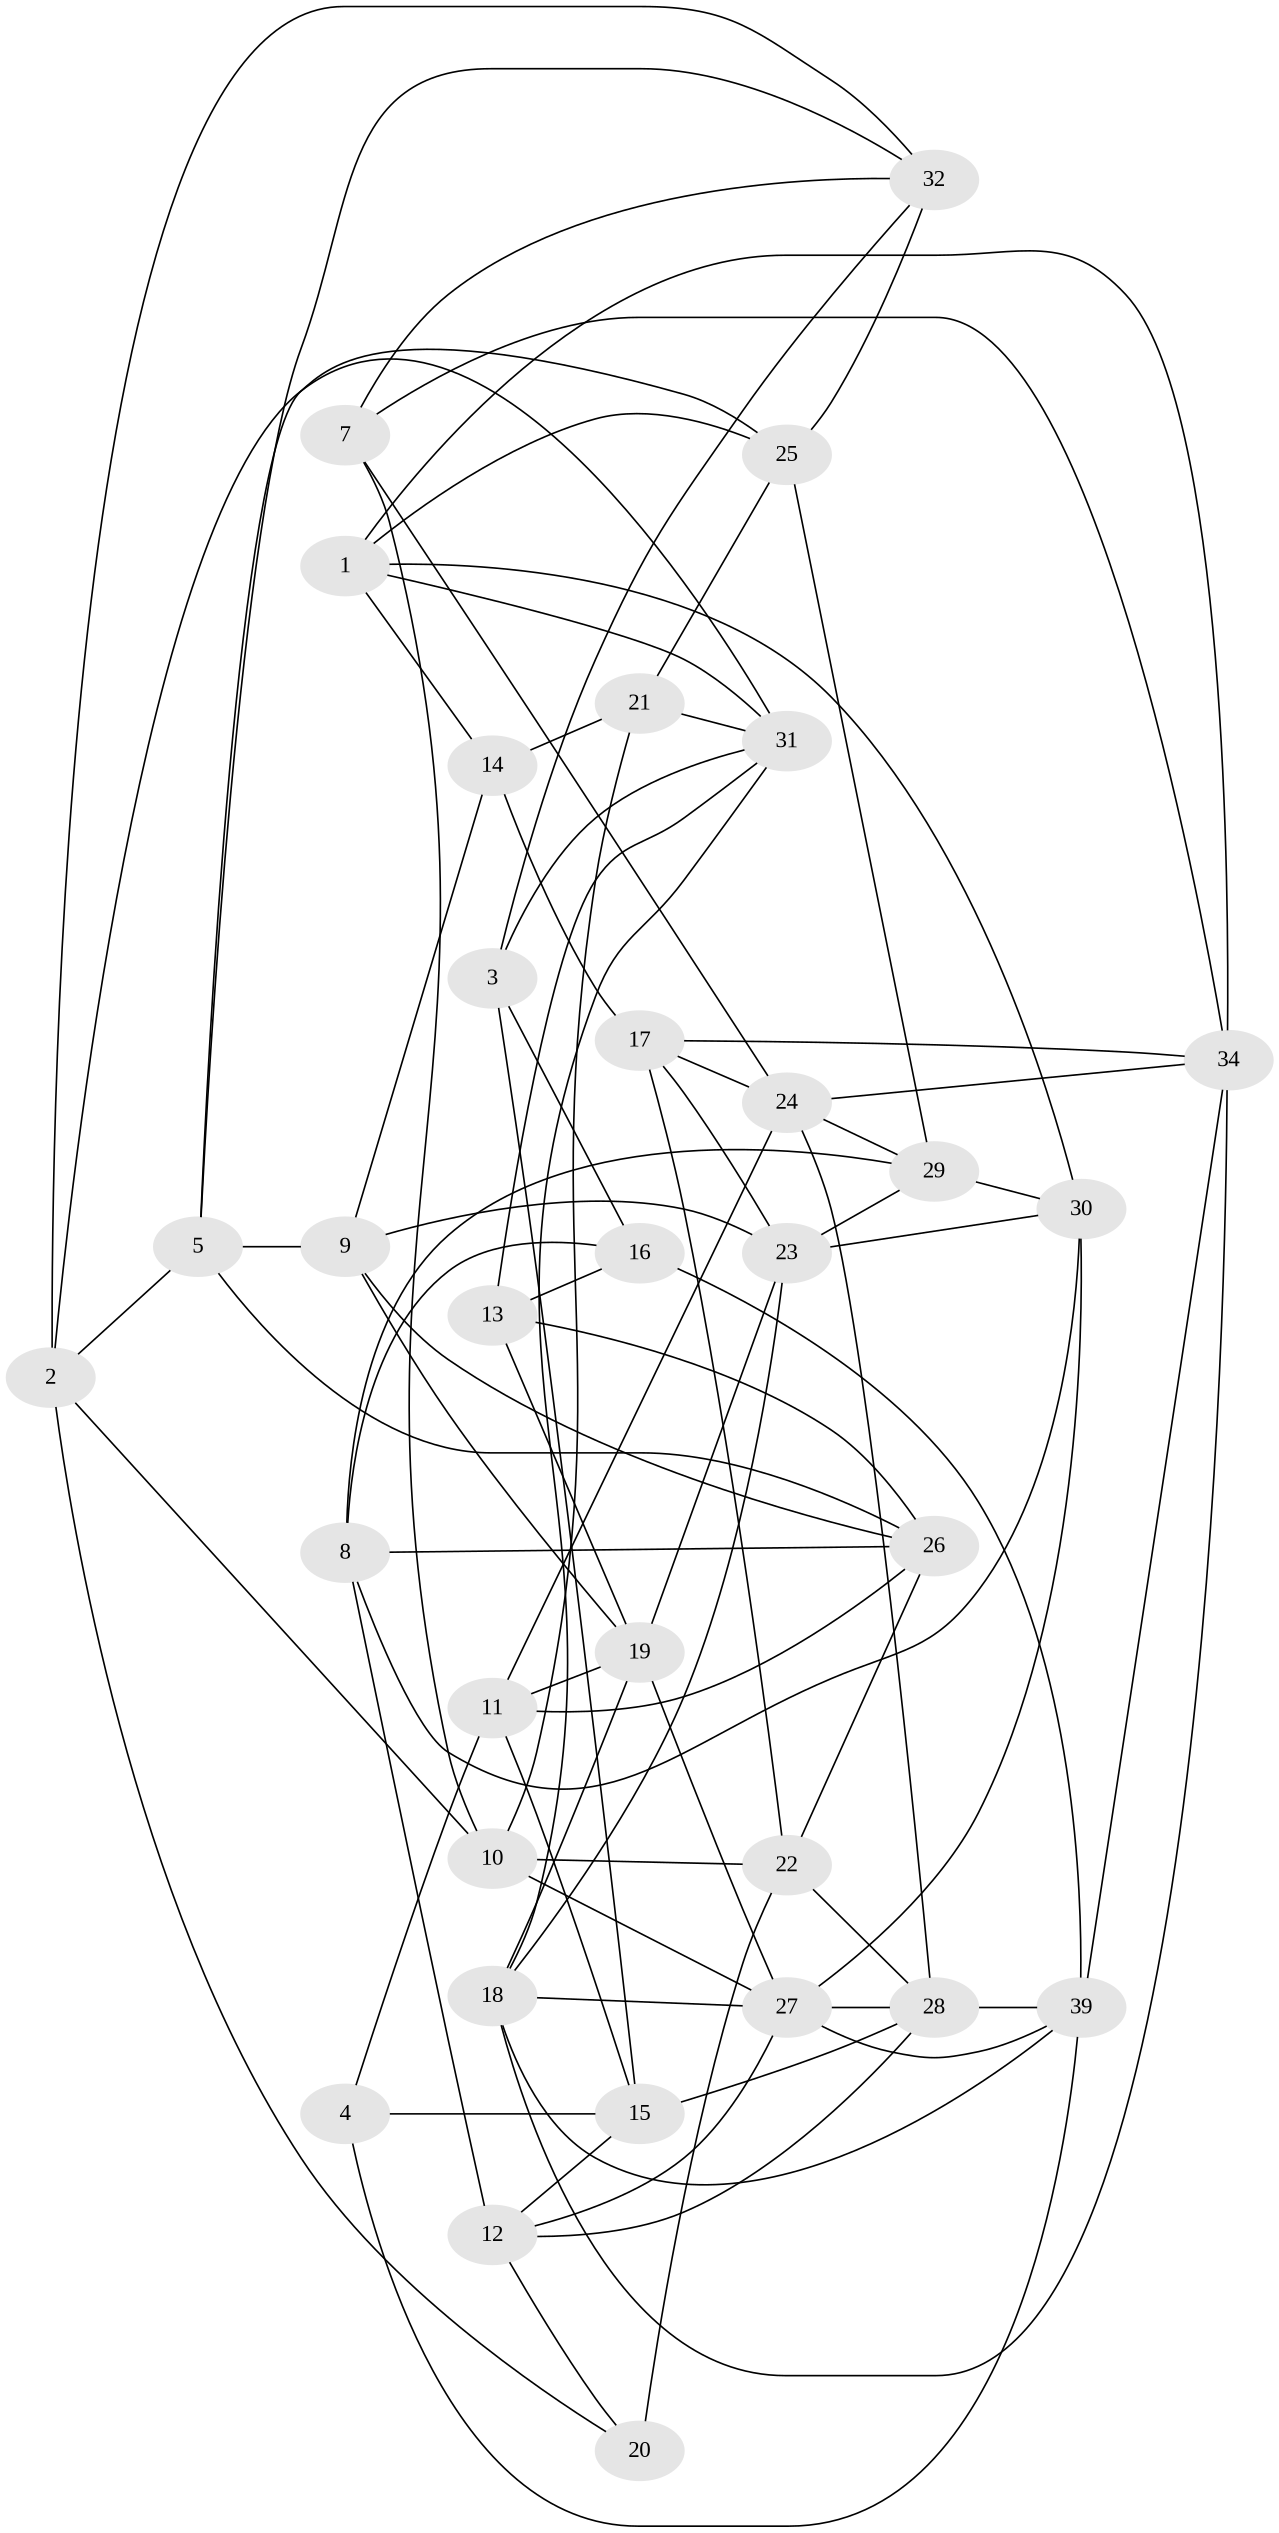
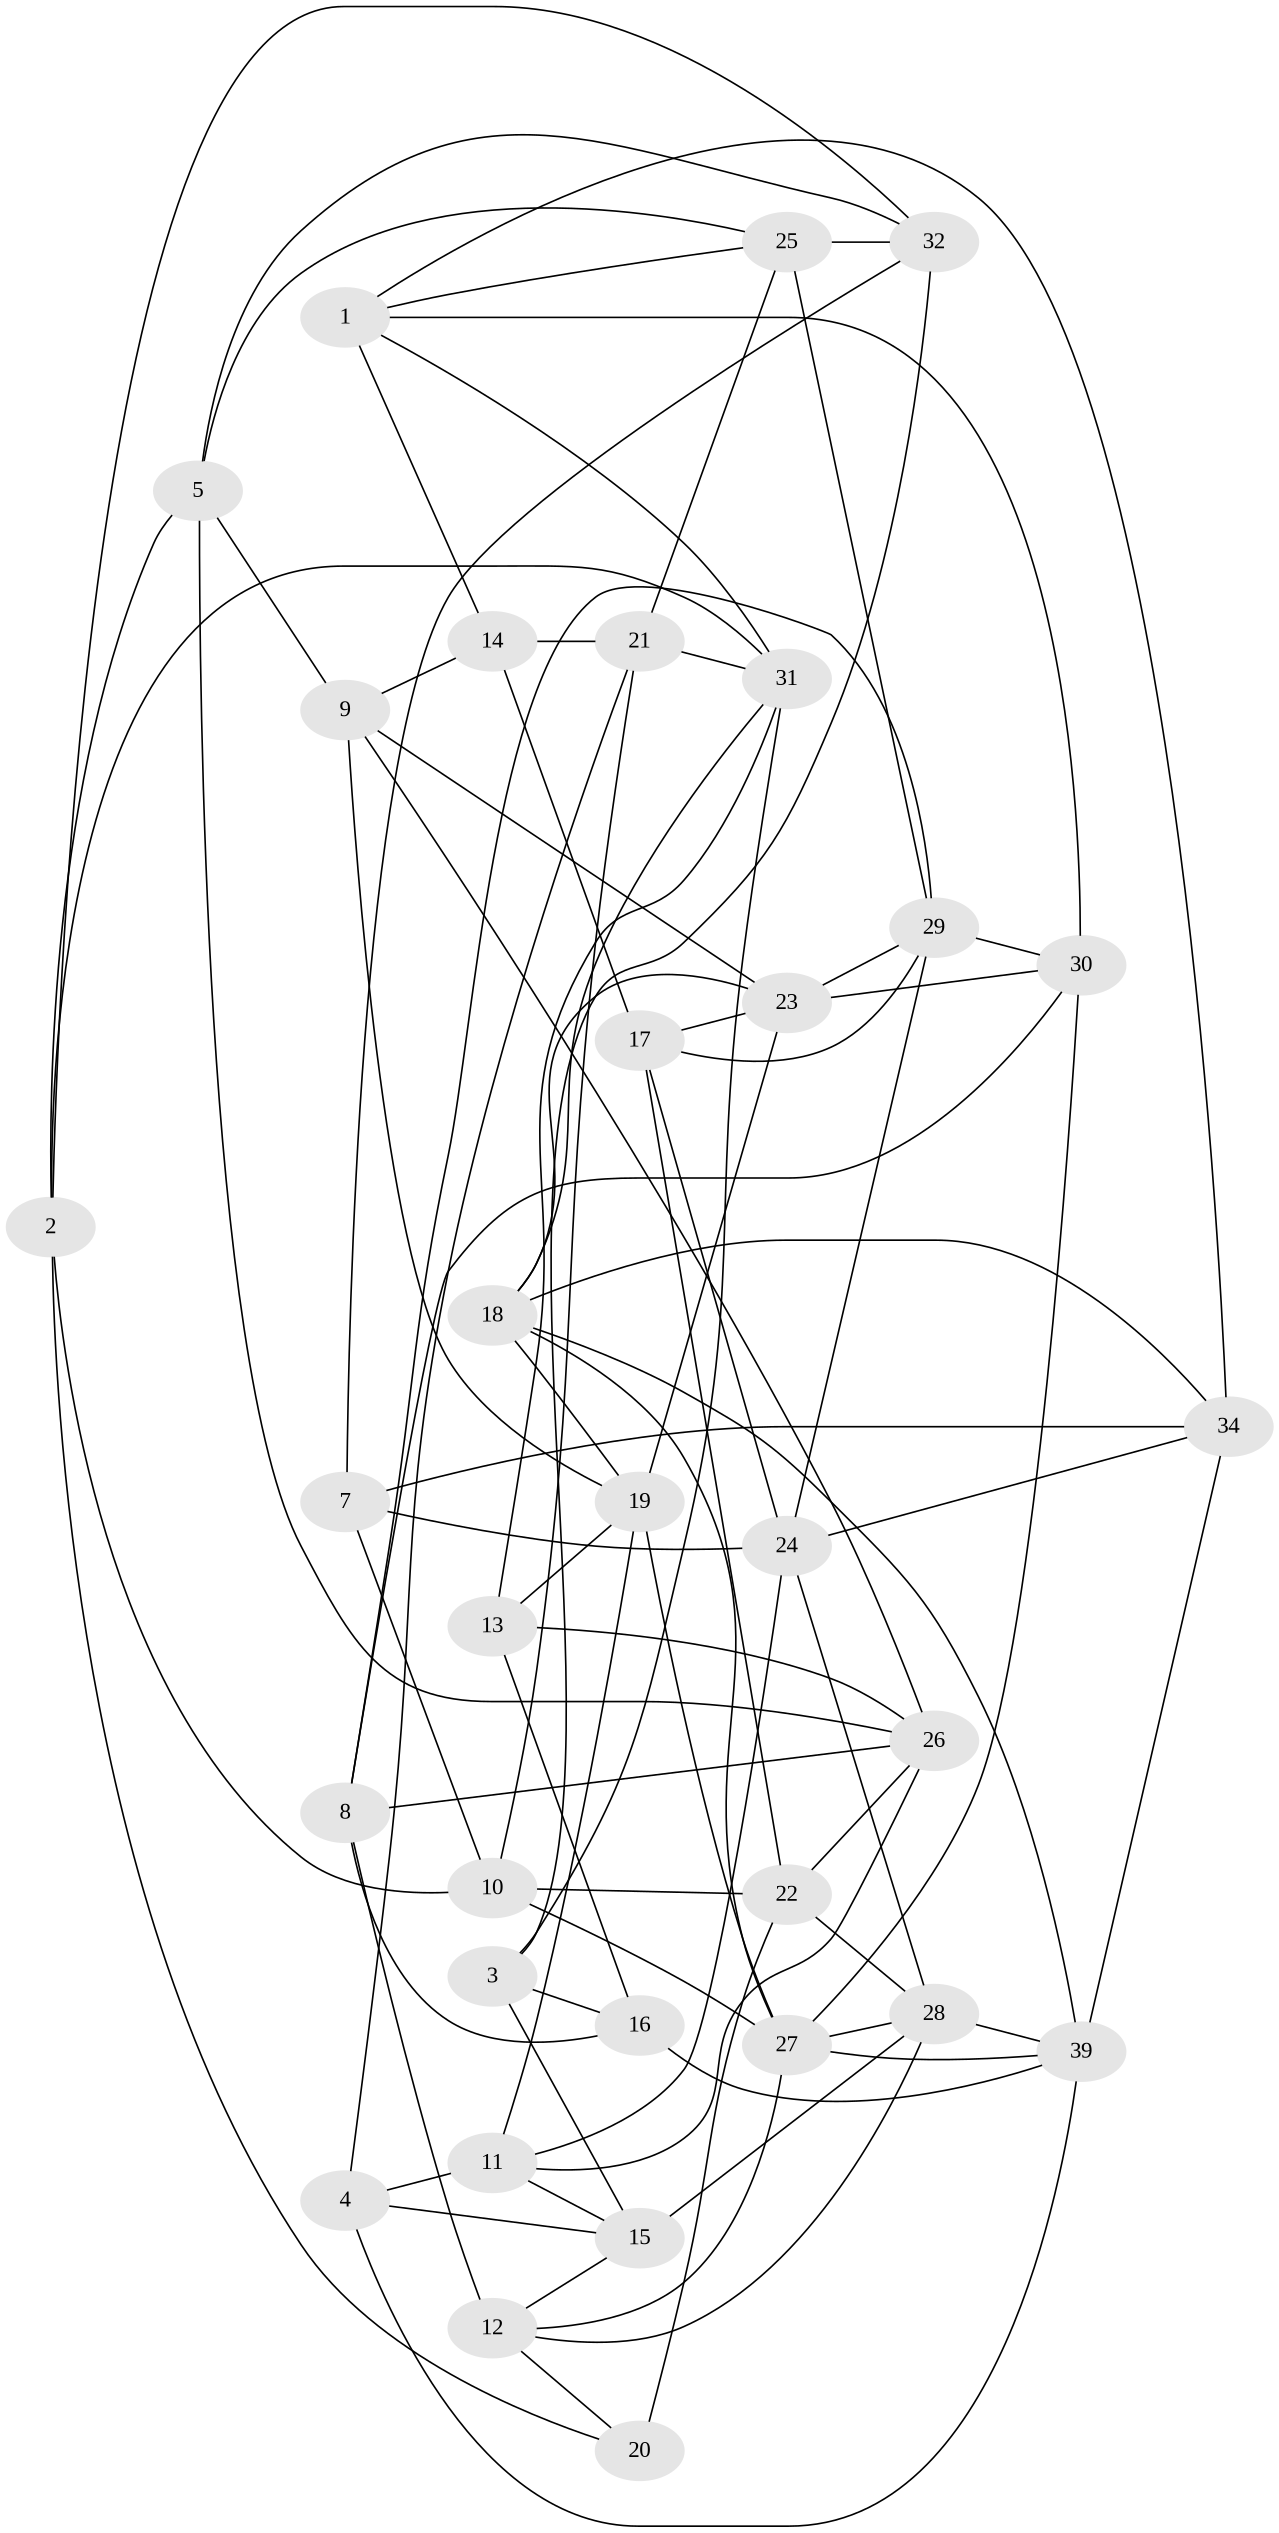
edge "17" -- "34": now "17" -- "29"
edge "21" -- "4": added
